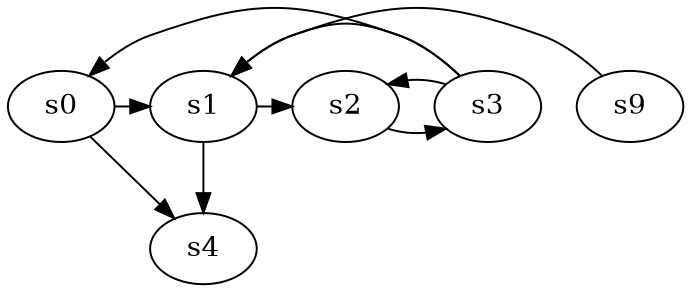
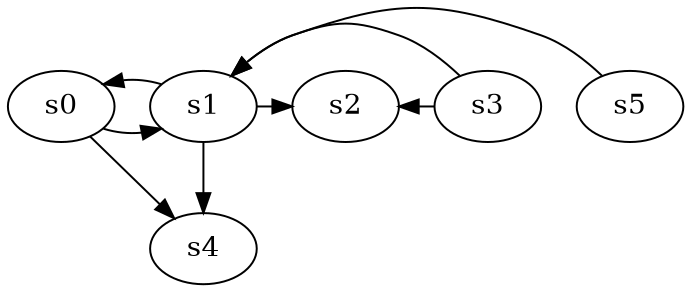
edge "s3" -> "s0": now "s1" -> "s0"
node "s9": label "s9" -> "s5"
edge "s2" -> "s3": removed
